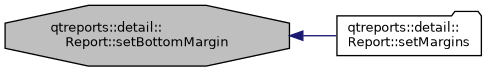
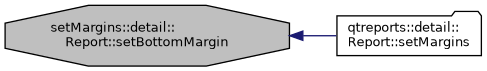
node "qtreports::detail:: Report::setBottomMargin": label "qtreports::detail:: Report::setBottomMargin" -> "setMargins::detail:: Report::setBottomMargin"
